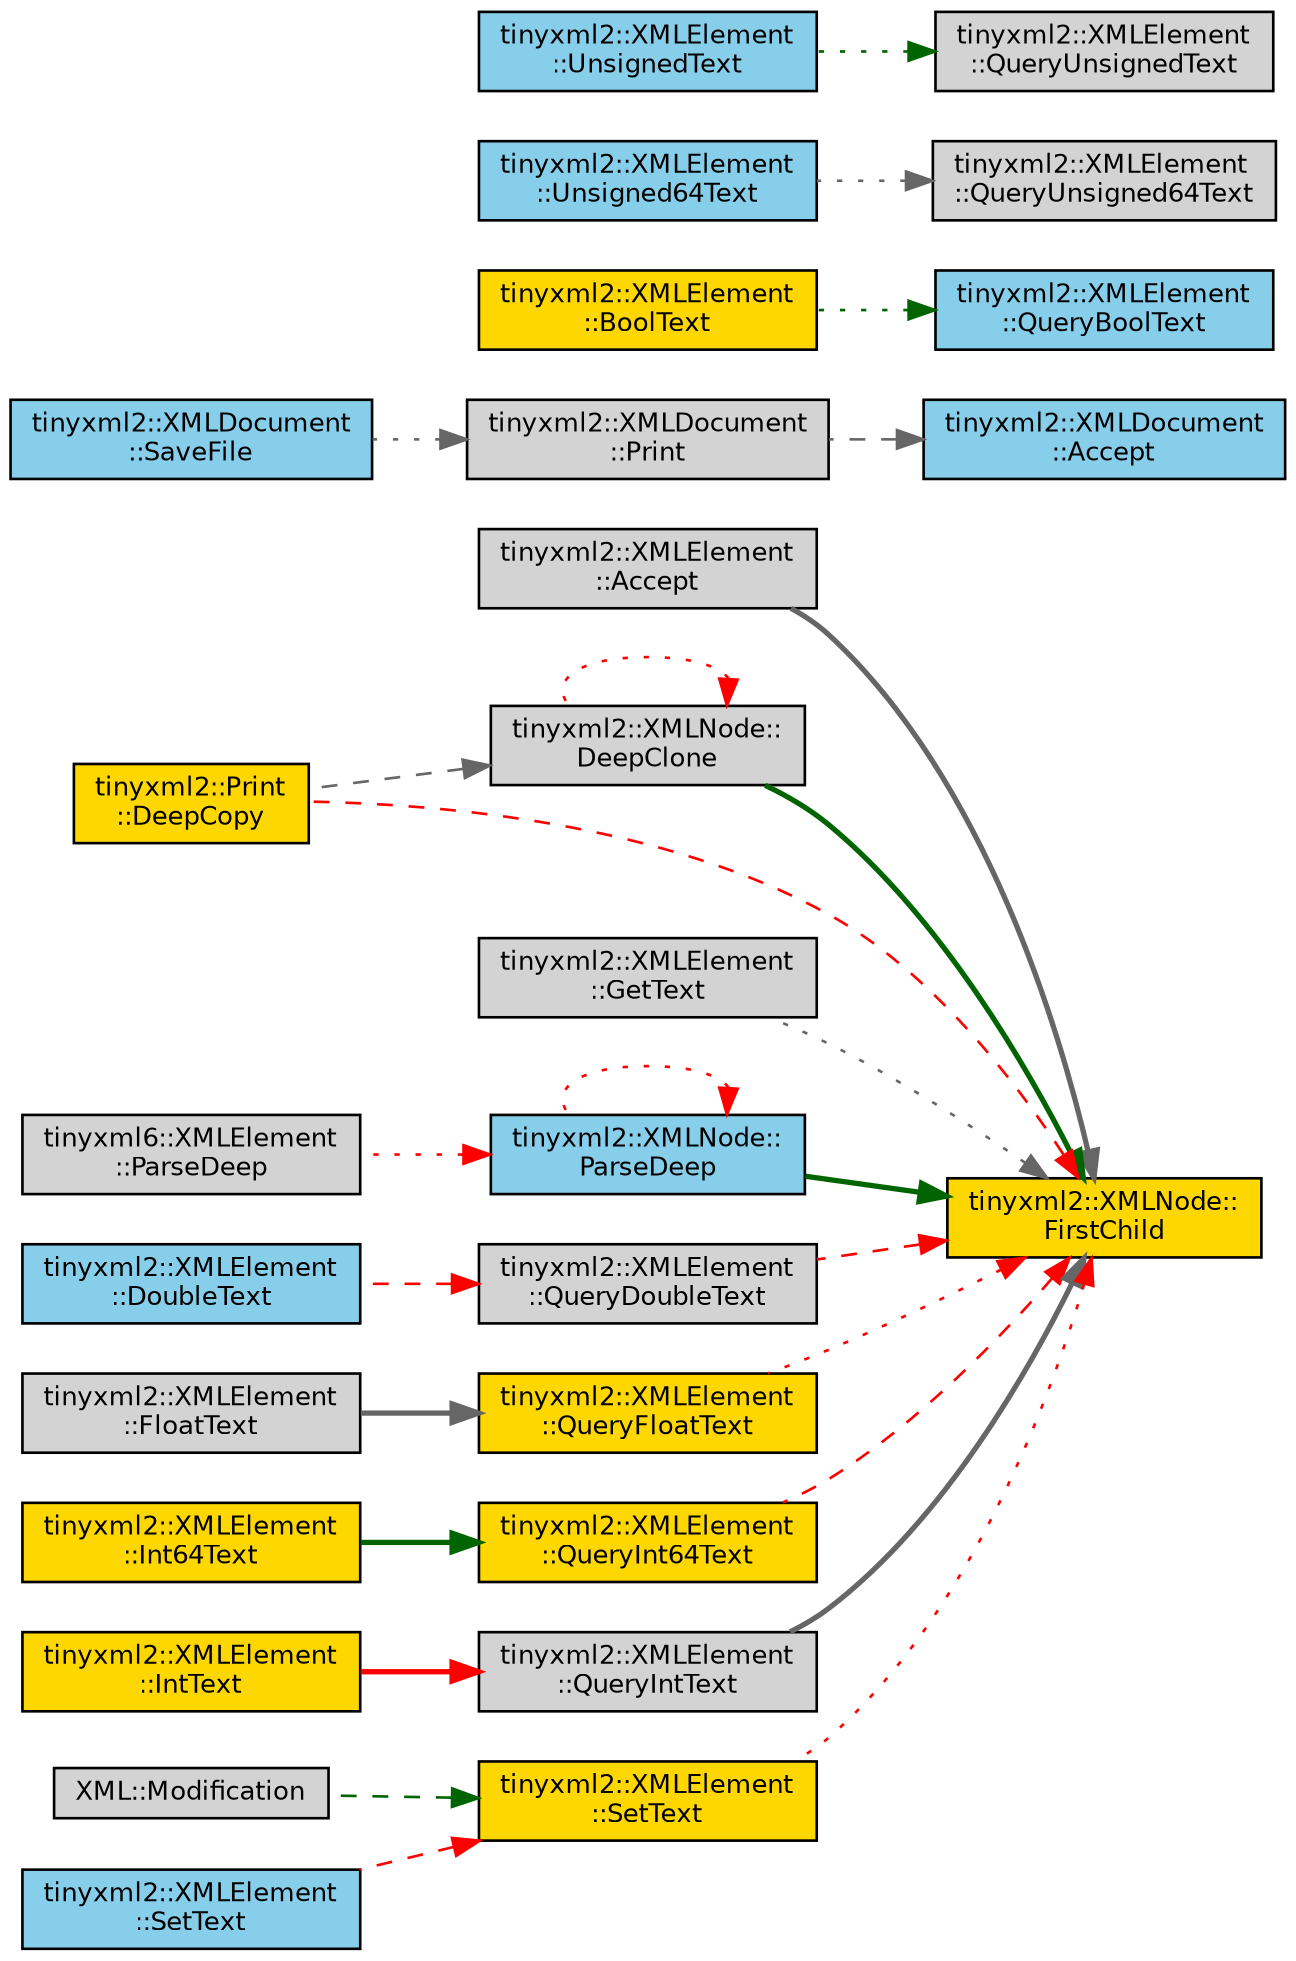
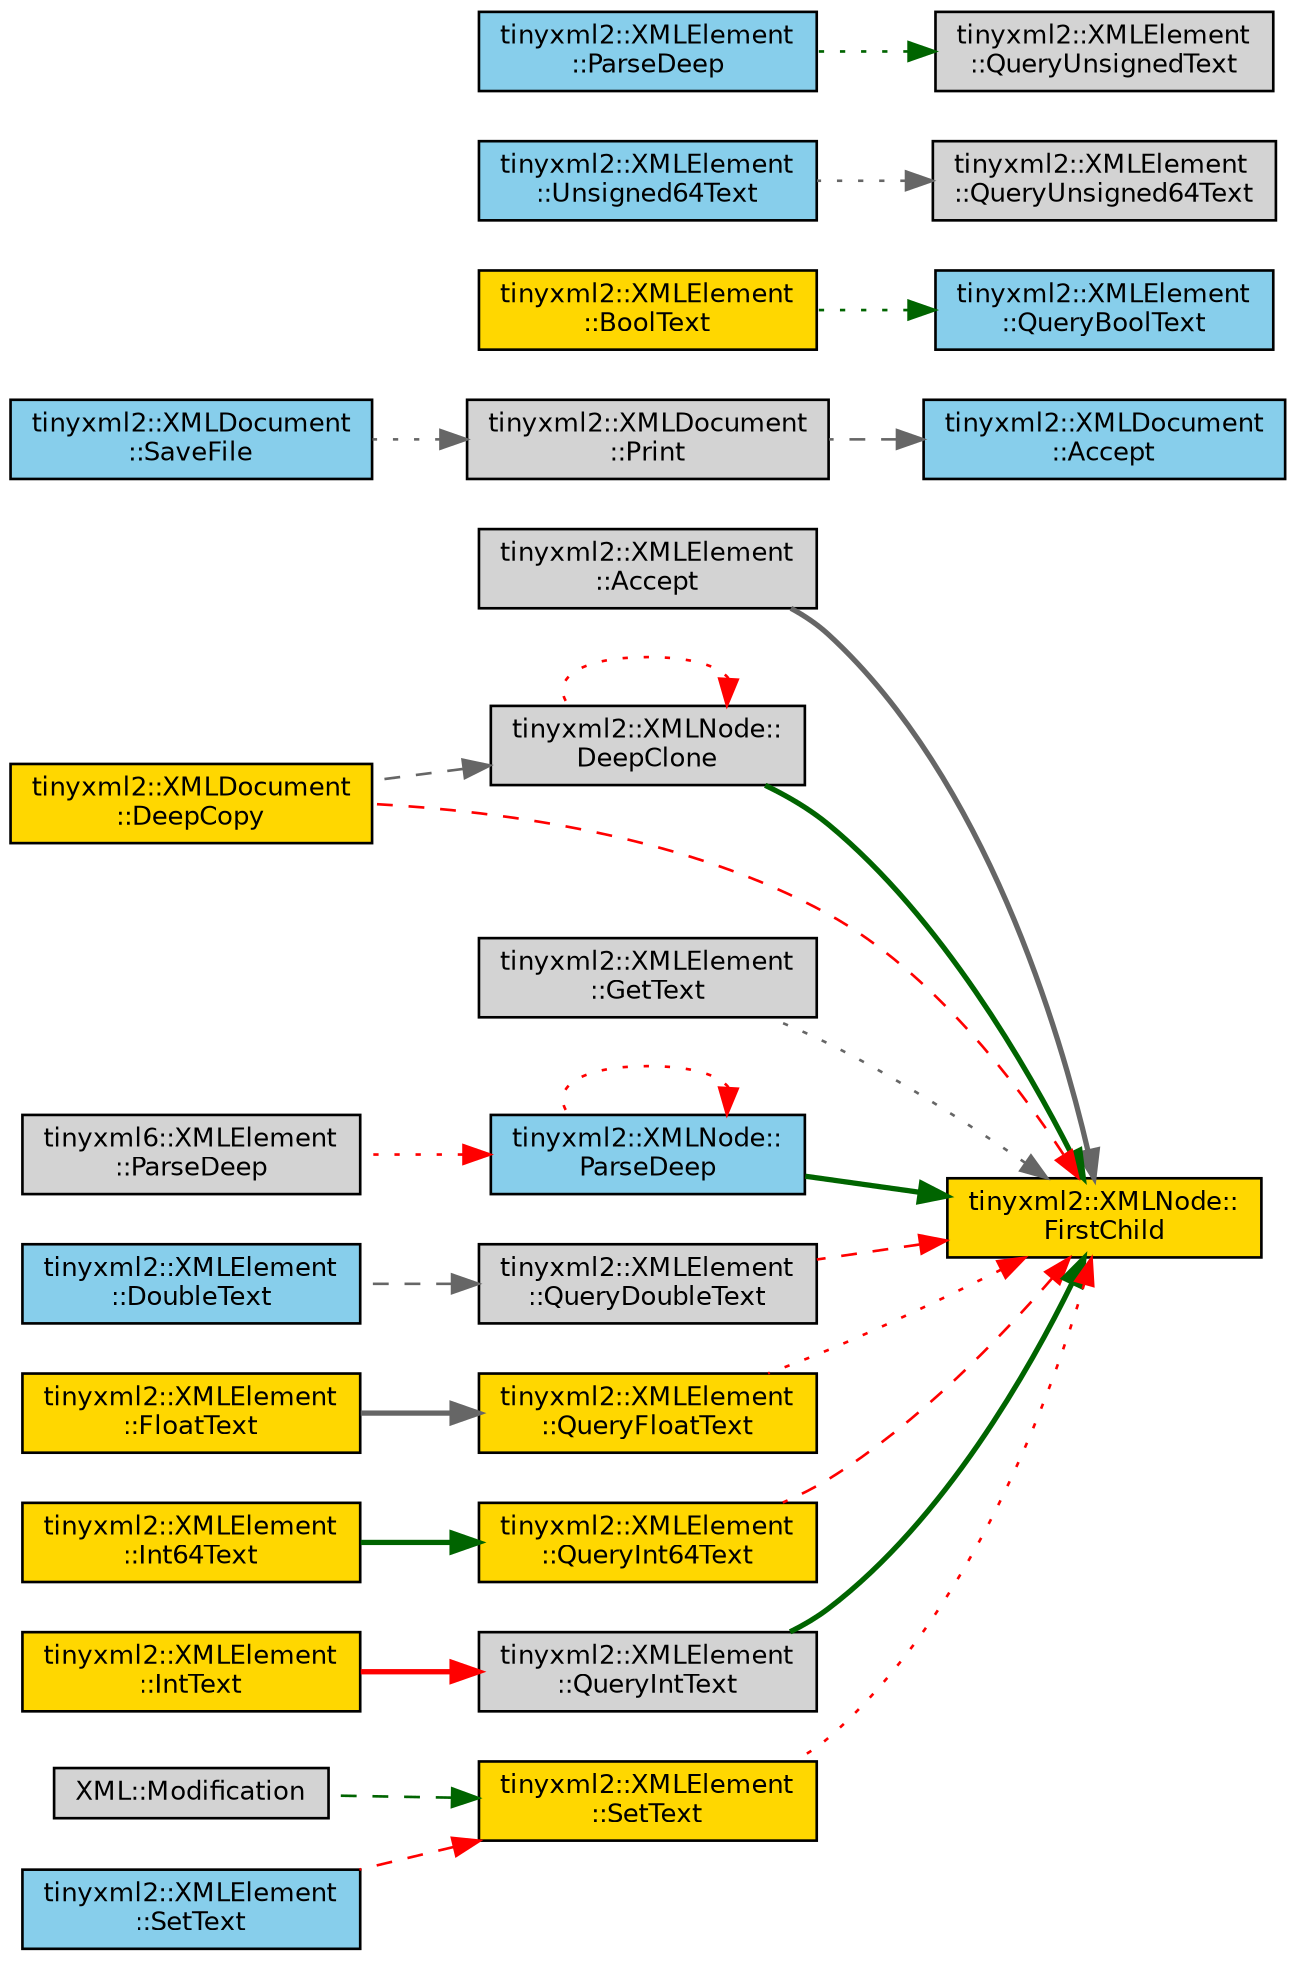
node "tinyxml2::XMLElement ::UnsignedText": label "tinyxml2::XMLElement ::UnsignedText" -> "tinyxml2::XMLElement ::ParseDeep"
node "tinyxml2::Print ::DeepCopy": label "tinyxml2::Print ::DeepCopy" -> "tinyxml2::XMLDocument ::DeepCopy"
edge "tinyxml2::XMLElement ::DoubleText" -> "tinyxml2::XMLElement ::QueryDoubleText": color red -> gray40
node "tinyxml2::XMLElement ::FloatText": fillcolor lightgrey -> gold
edge "tinyxml2::XMLElement ::QueryIntText" -> "tinyxml2::XMLNode:: FirstChild": color gray40 -> darkgreen
